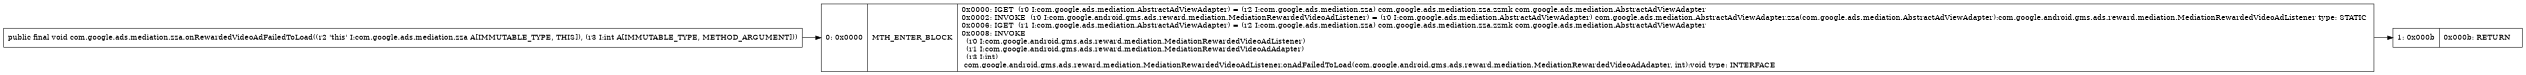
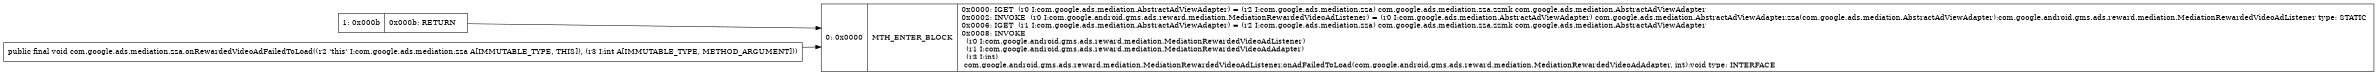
edge "0: 0x0000" -> "1: 0x000b": reversed
